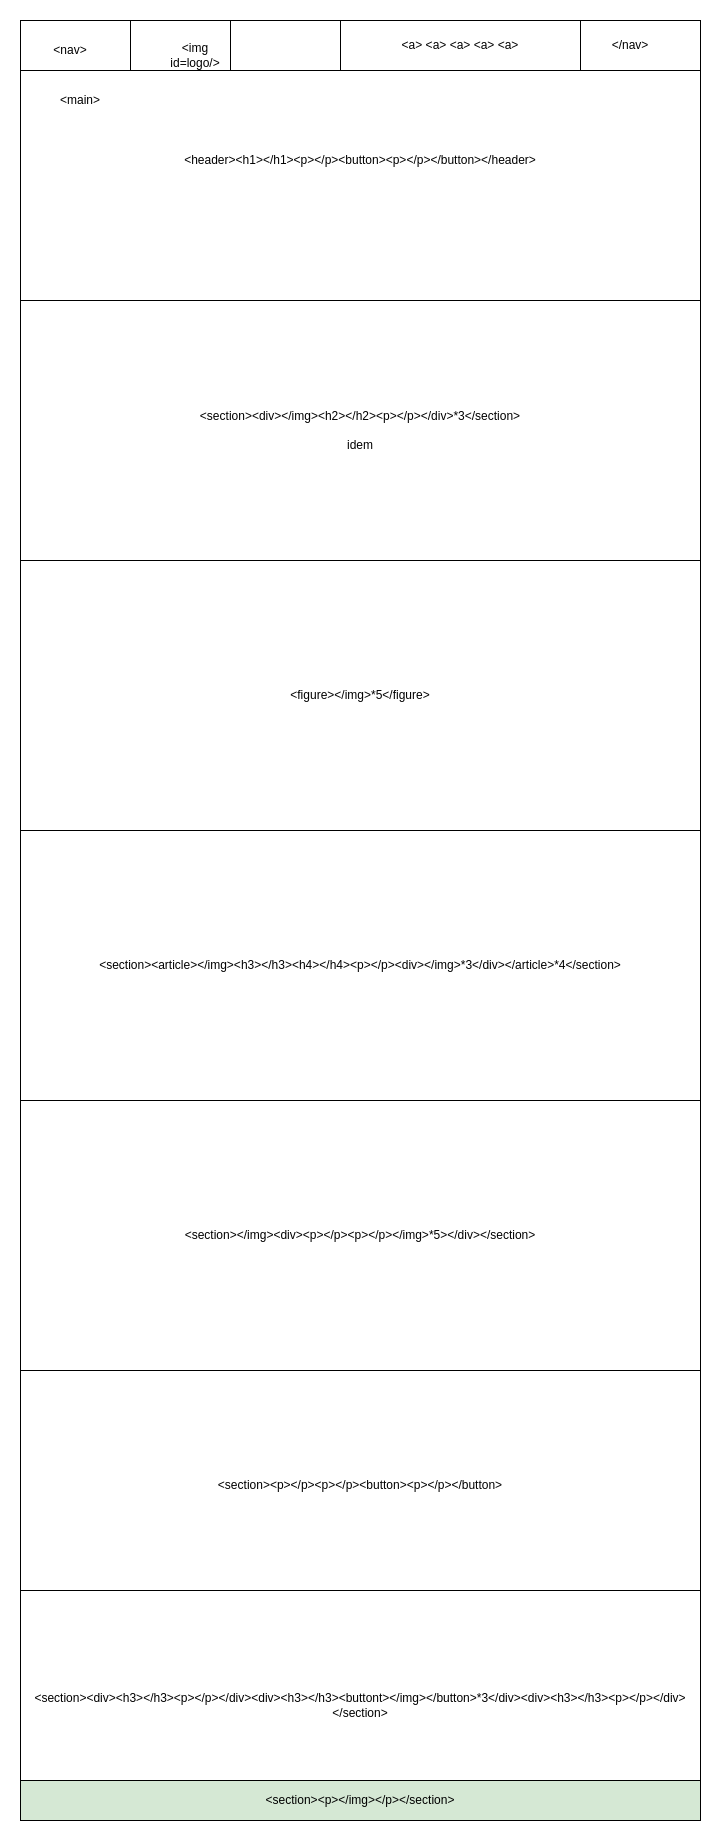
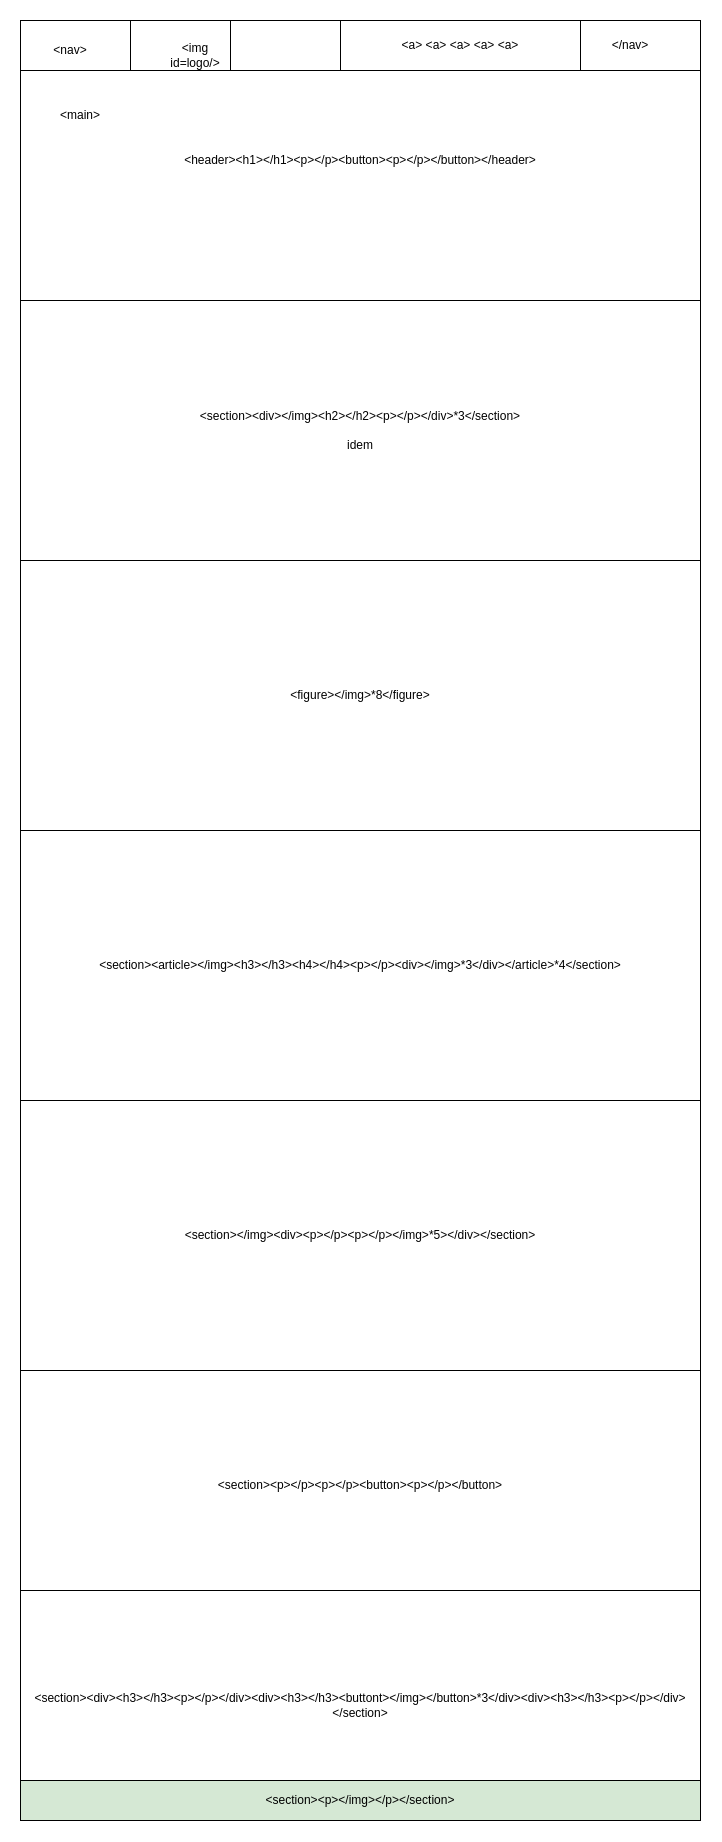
node "<main>": moved (81, 101) -> (81, 116)
node "<figure></img>*5</figure>": label "<figure></img>*5</figure>" -> "<figure></img>*8</figure>"
